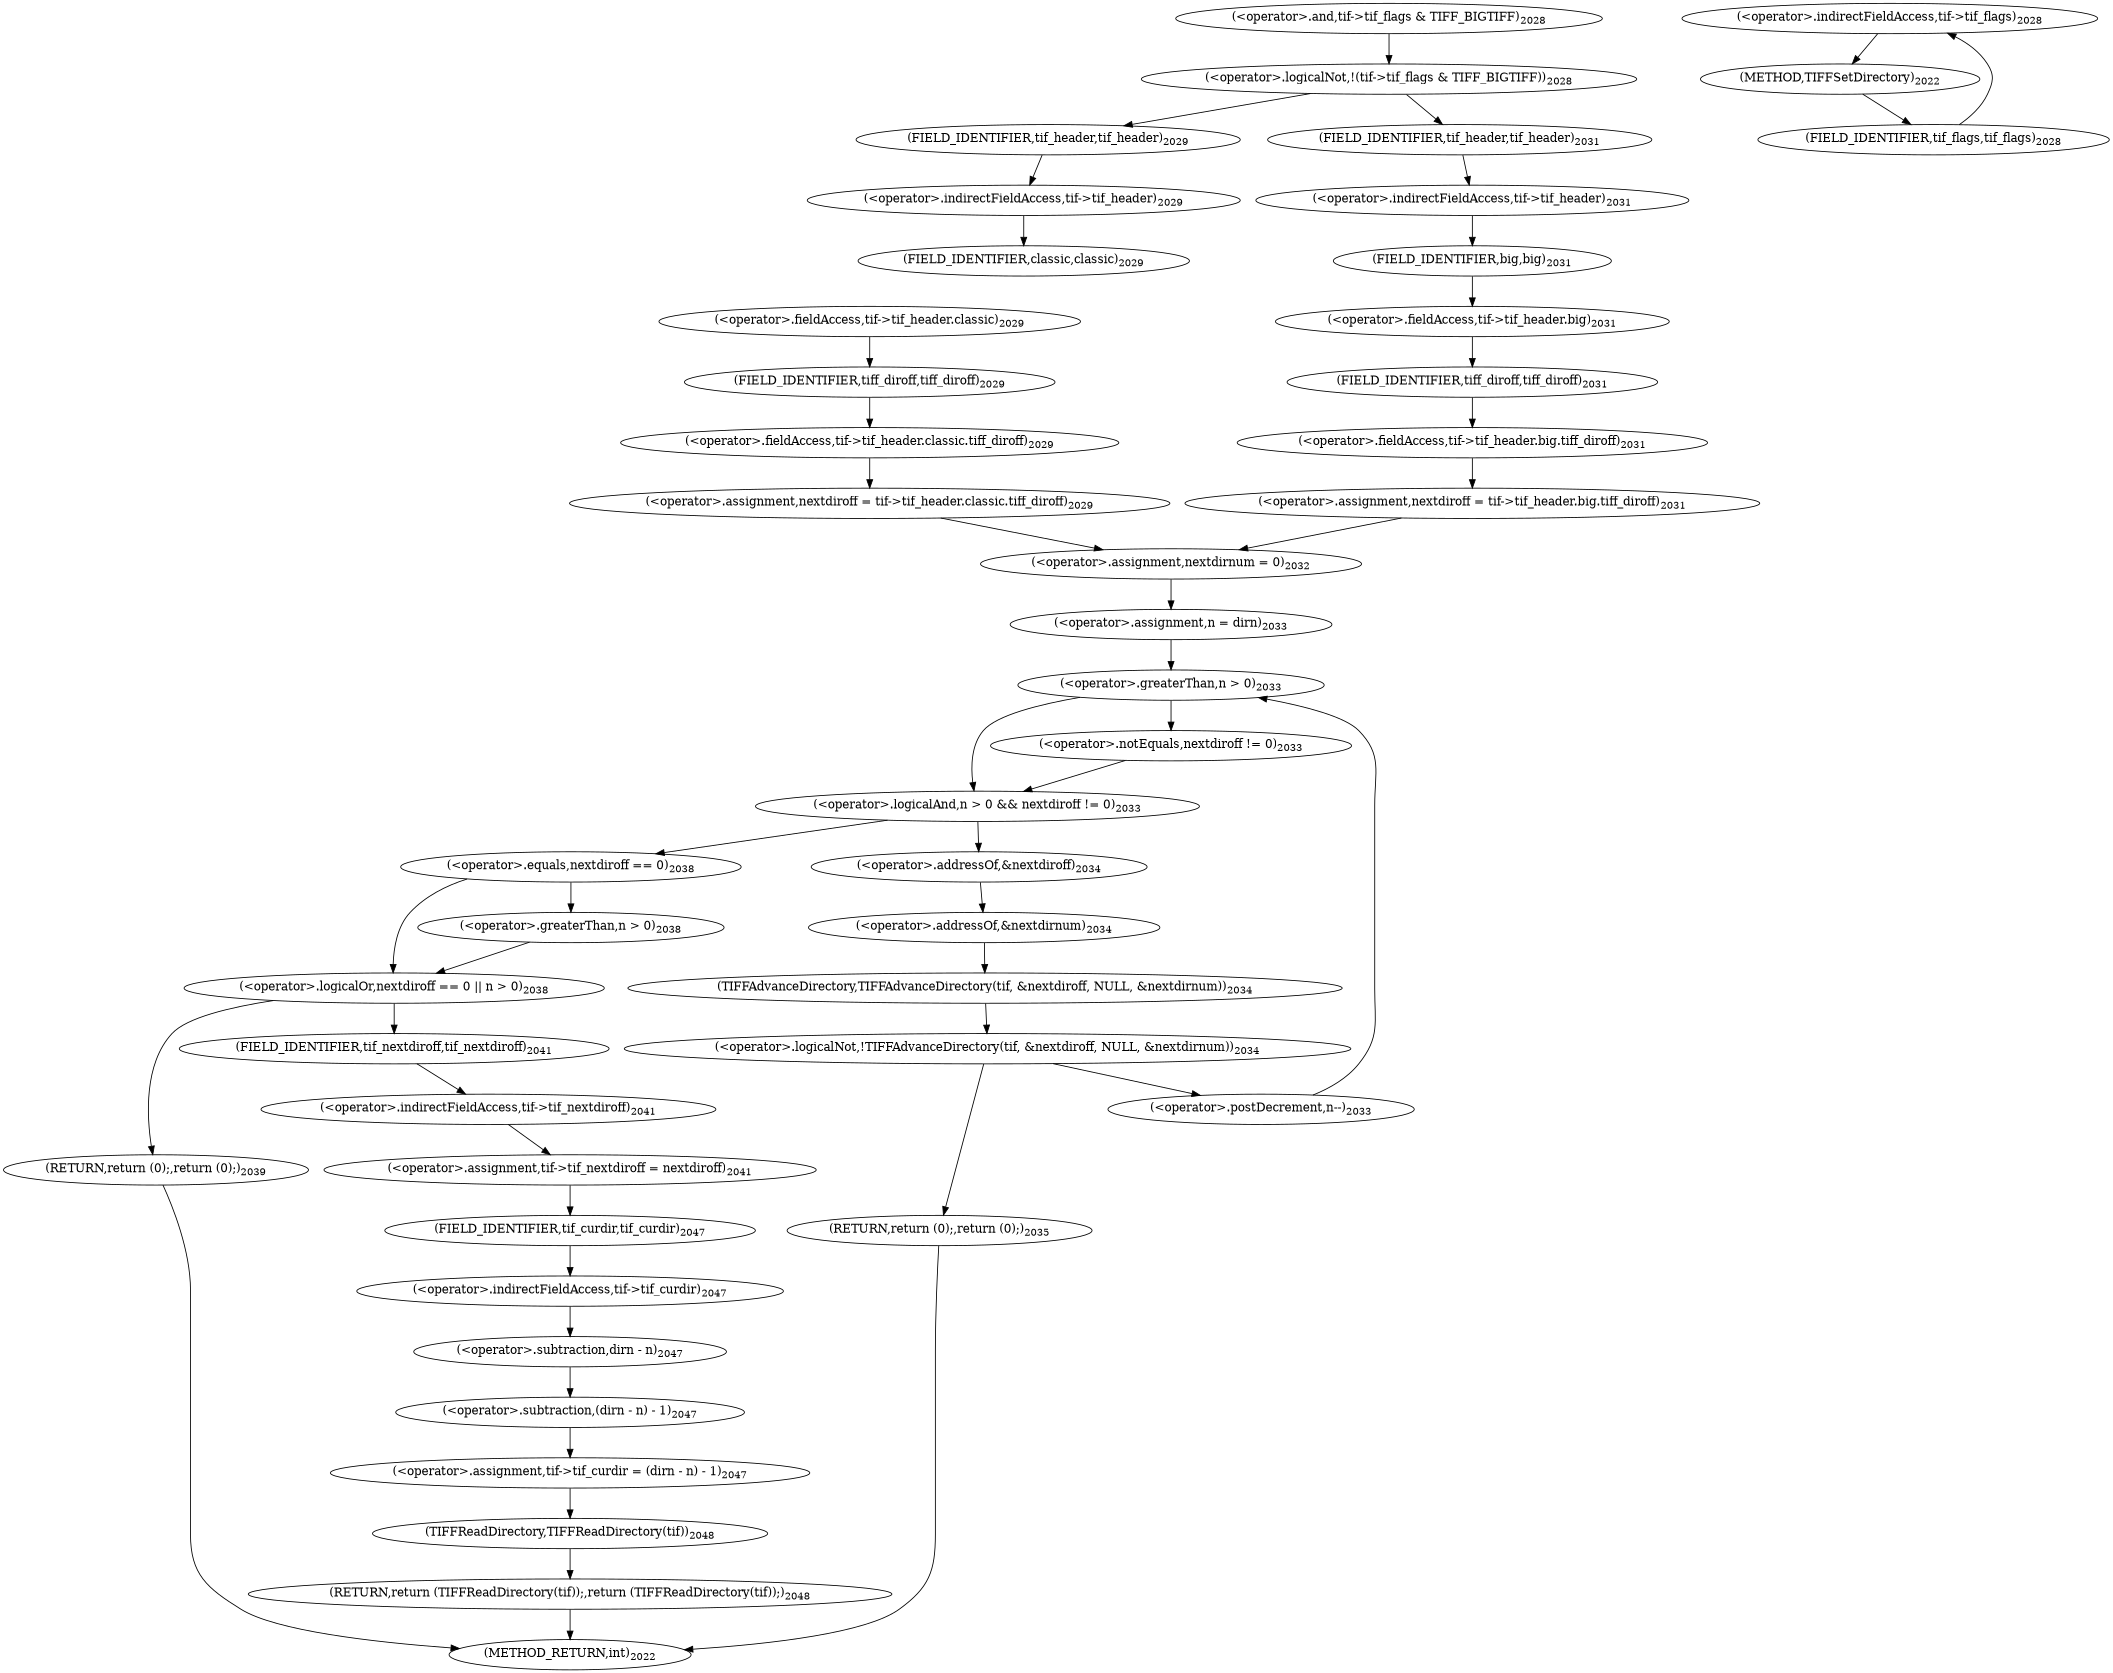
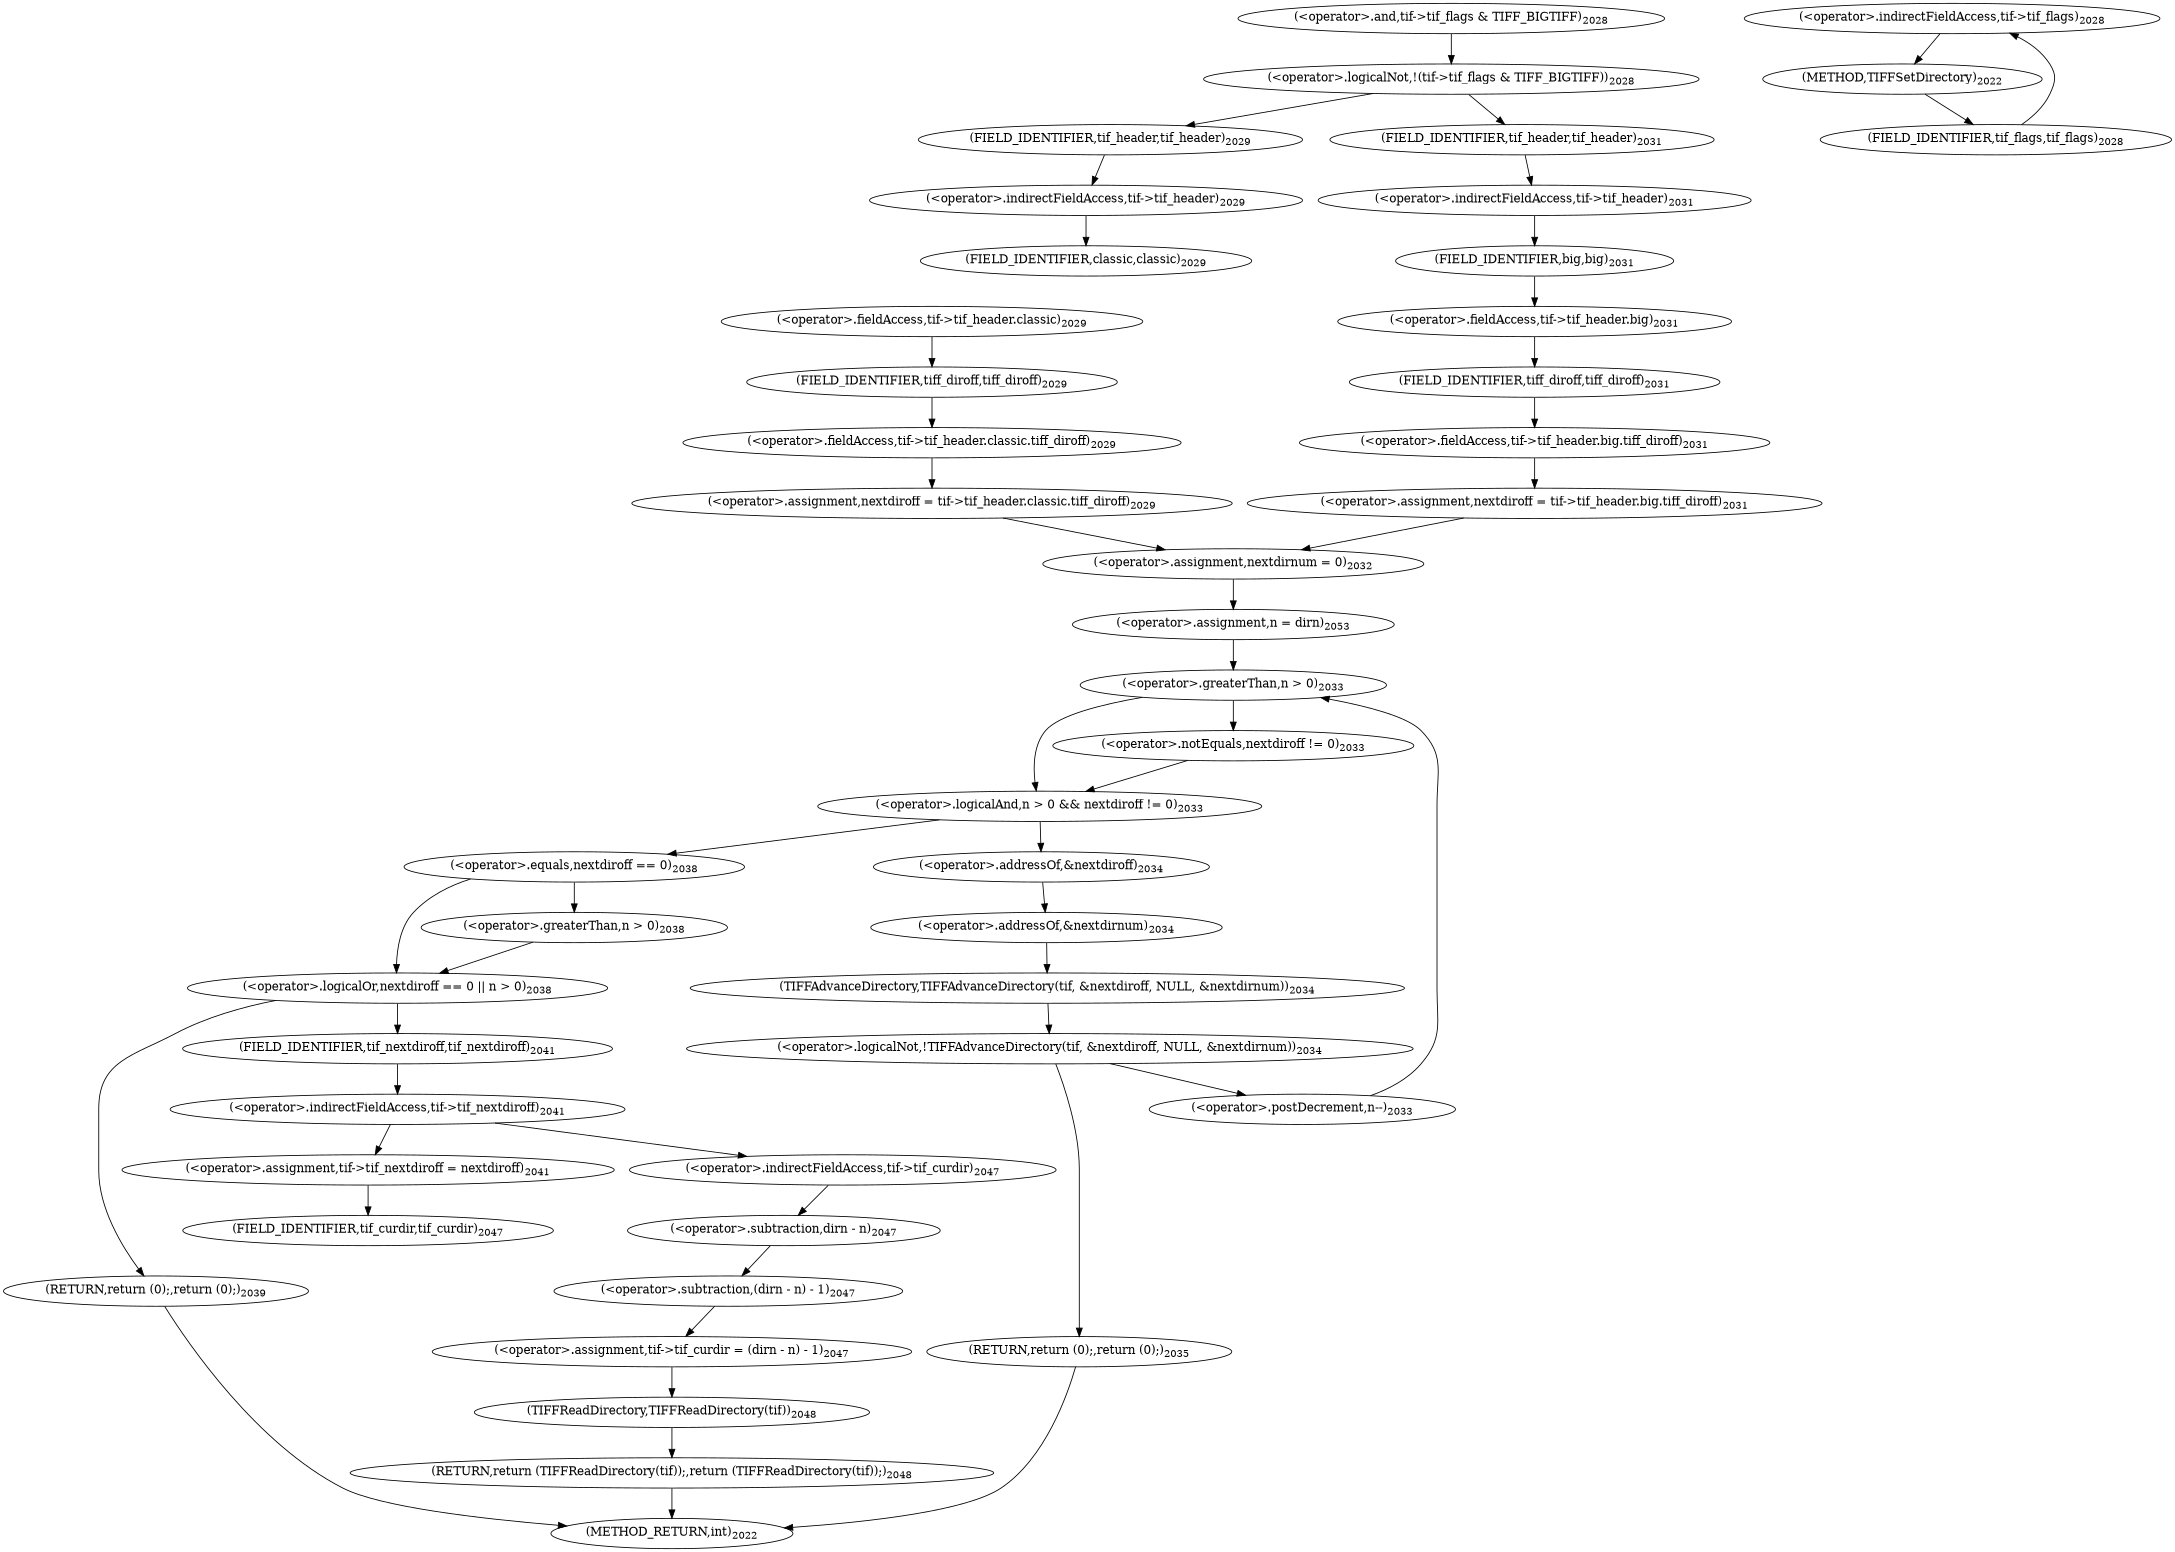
node "(<operator>.assignment,n = dirn)": text "2033" -> "2053"
edge "(FIELD_IDENTIFIER,tif_curdir,tif_curdir)" -> "(<operator>.indirectFieldAccess,tif->tif_curdir)": now "(<operator>.indirectFieldAccess,tif->tif_nextdiroff)" -> "(<operator>.indirectFieldAccess,tif->tif_curdir)"
